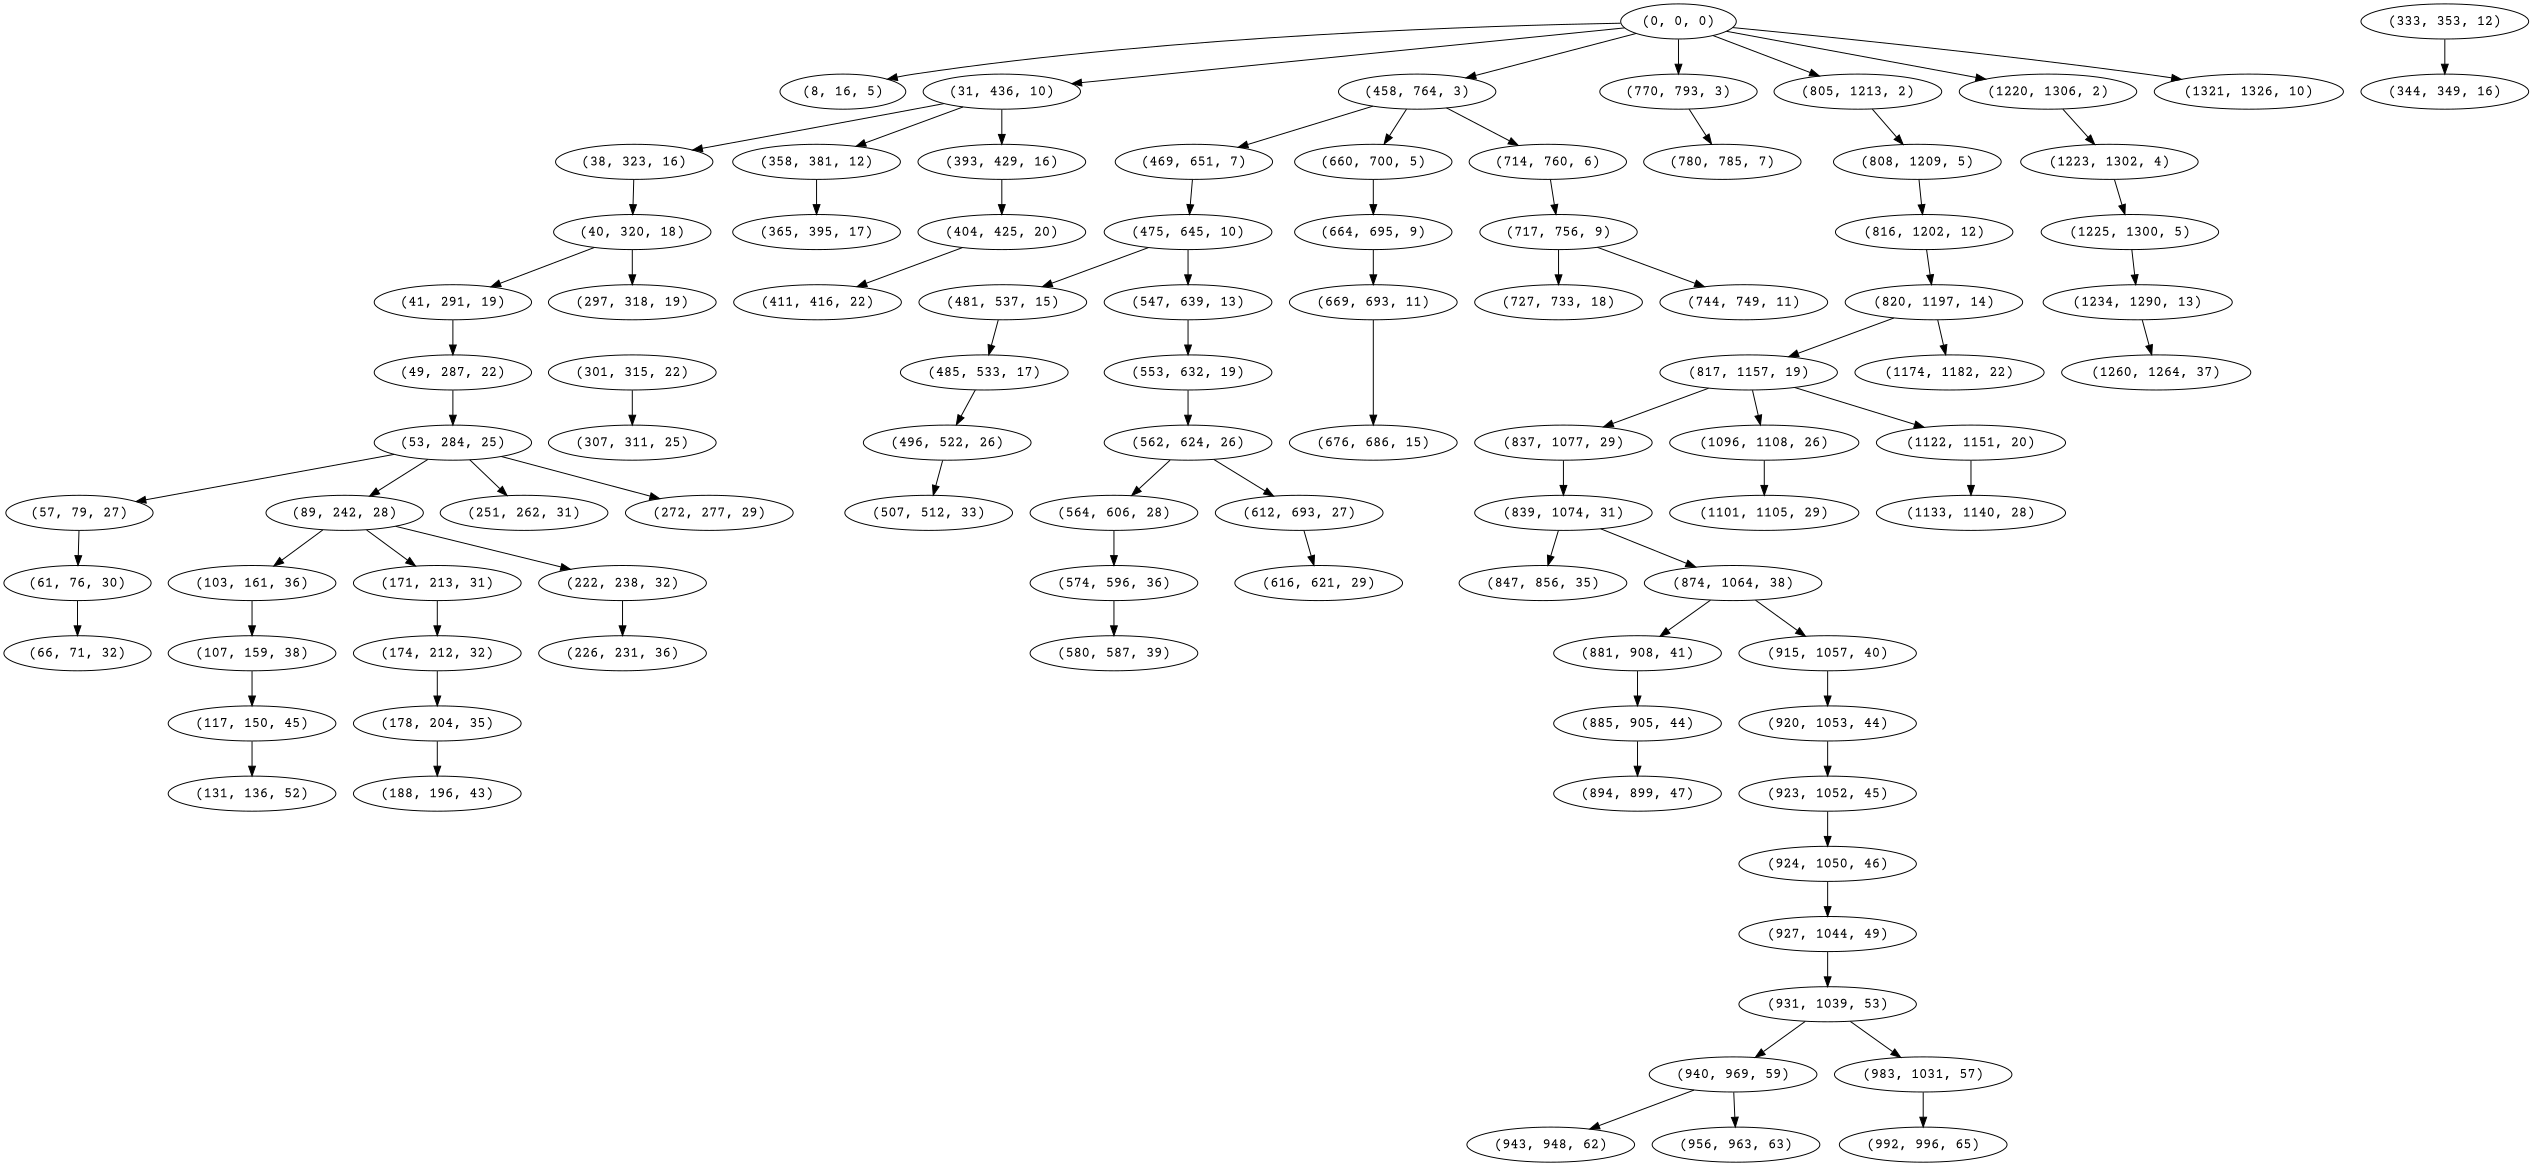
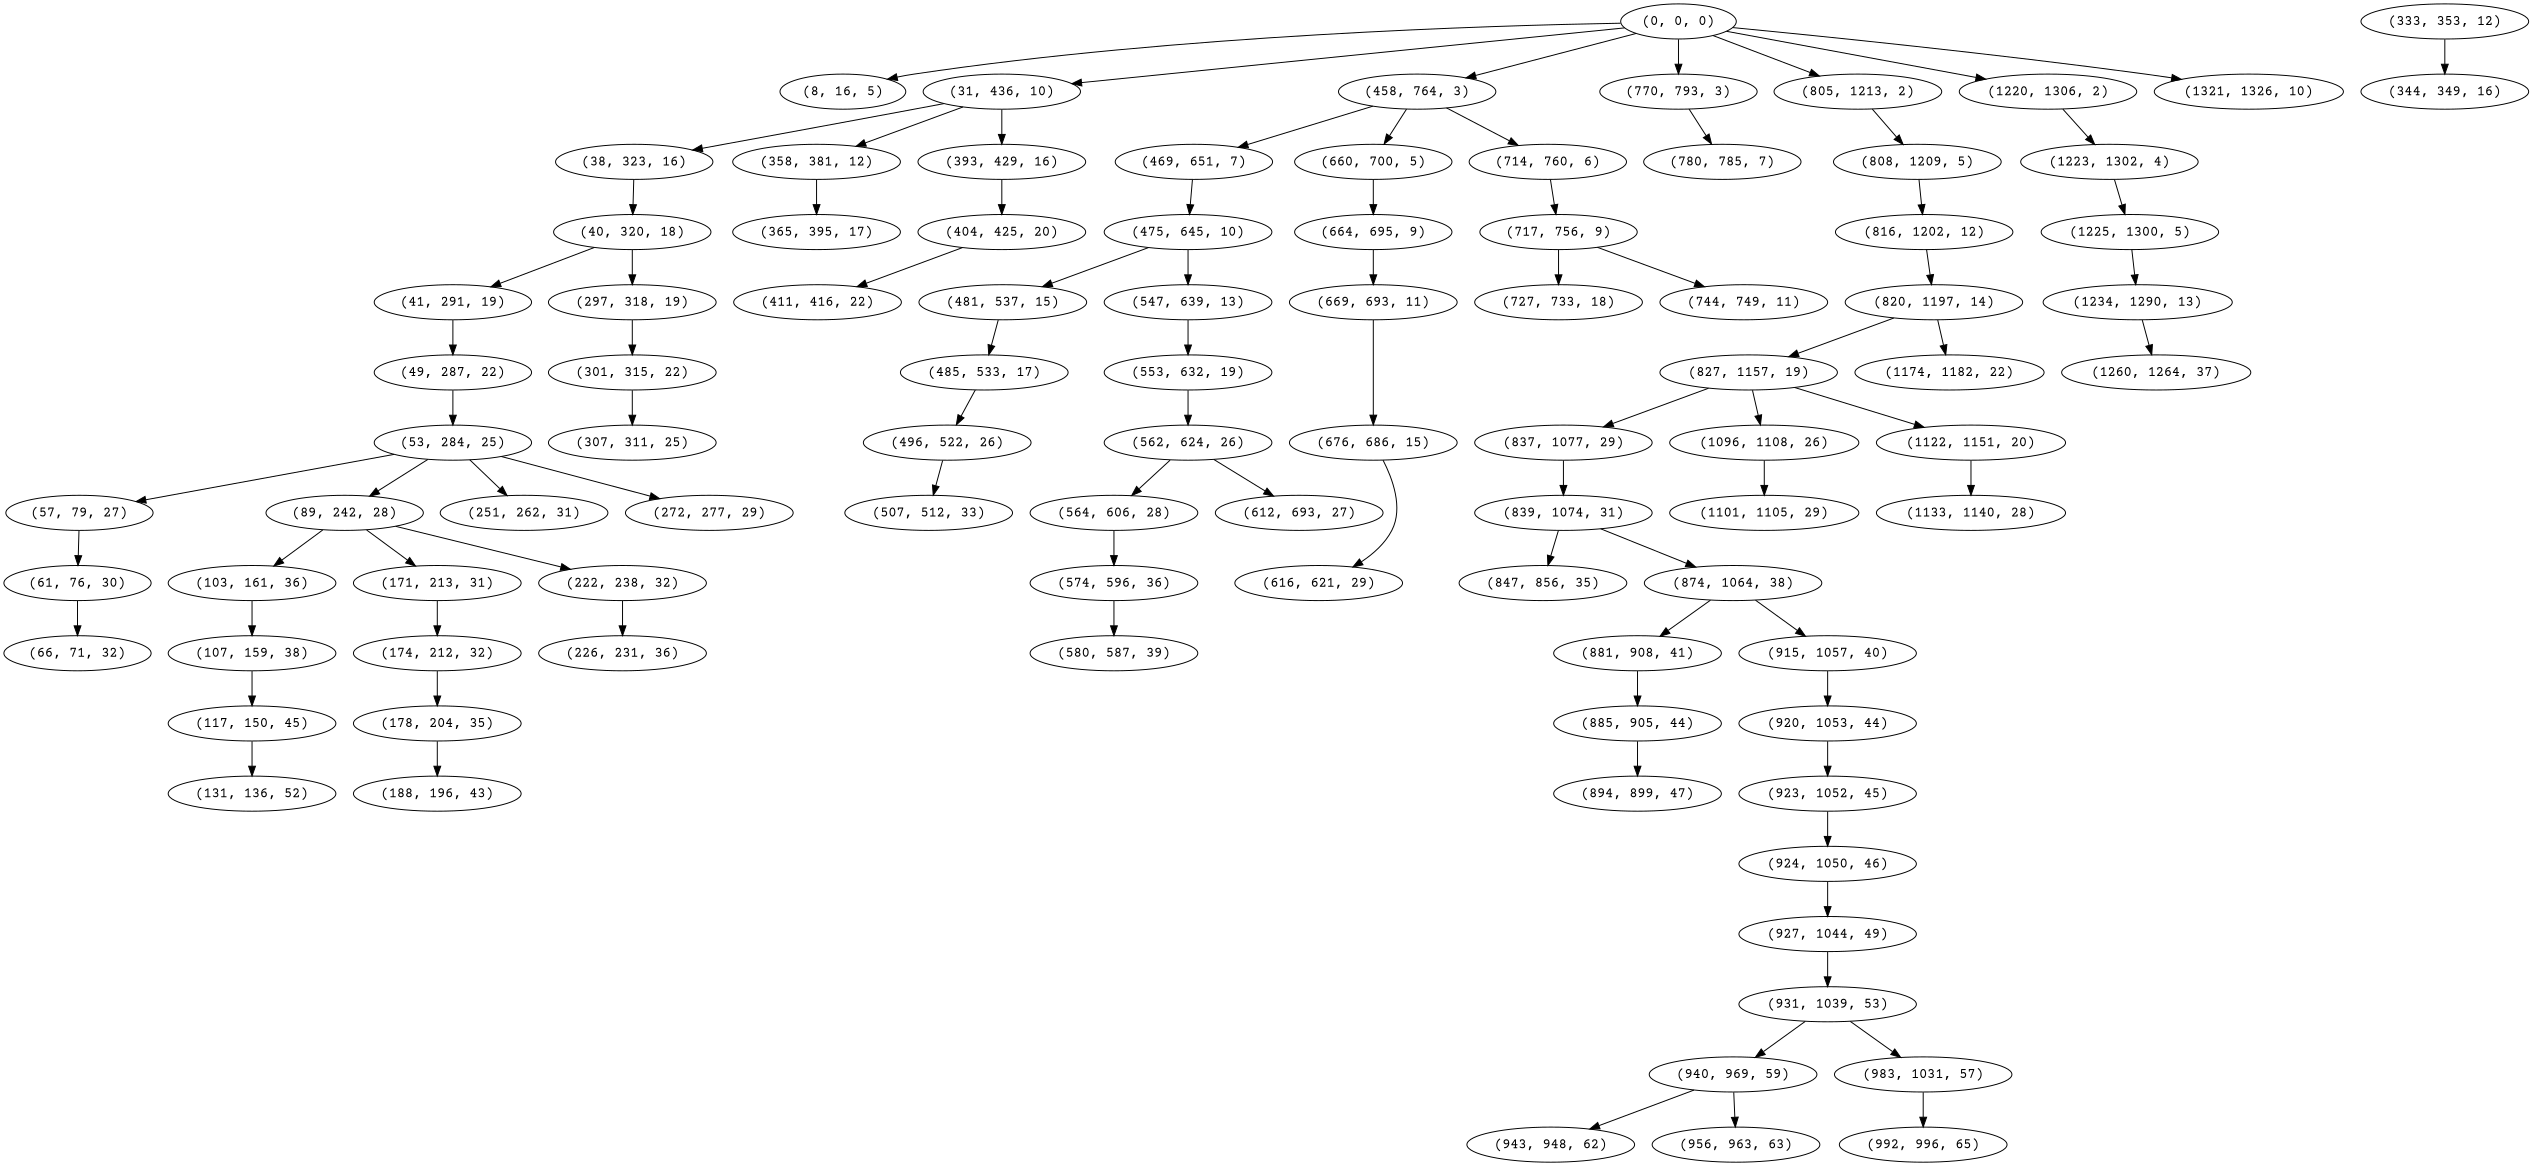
edge "(297, 318, 19)" -> "(301, 315, 22)": added
node "(817, 1157, 19)": label "(817, 1157, 19)" -> "(827, 1157, 19)"
edge "(612, 693, 27)" -> "(616, 621, 29)": now "(676, 686, 15)" -> "(616, 621, 29)"
